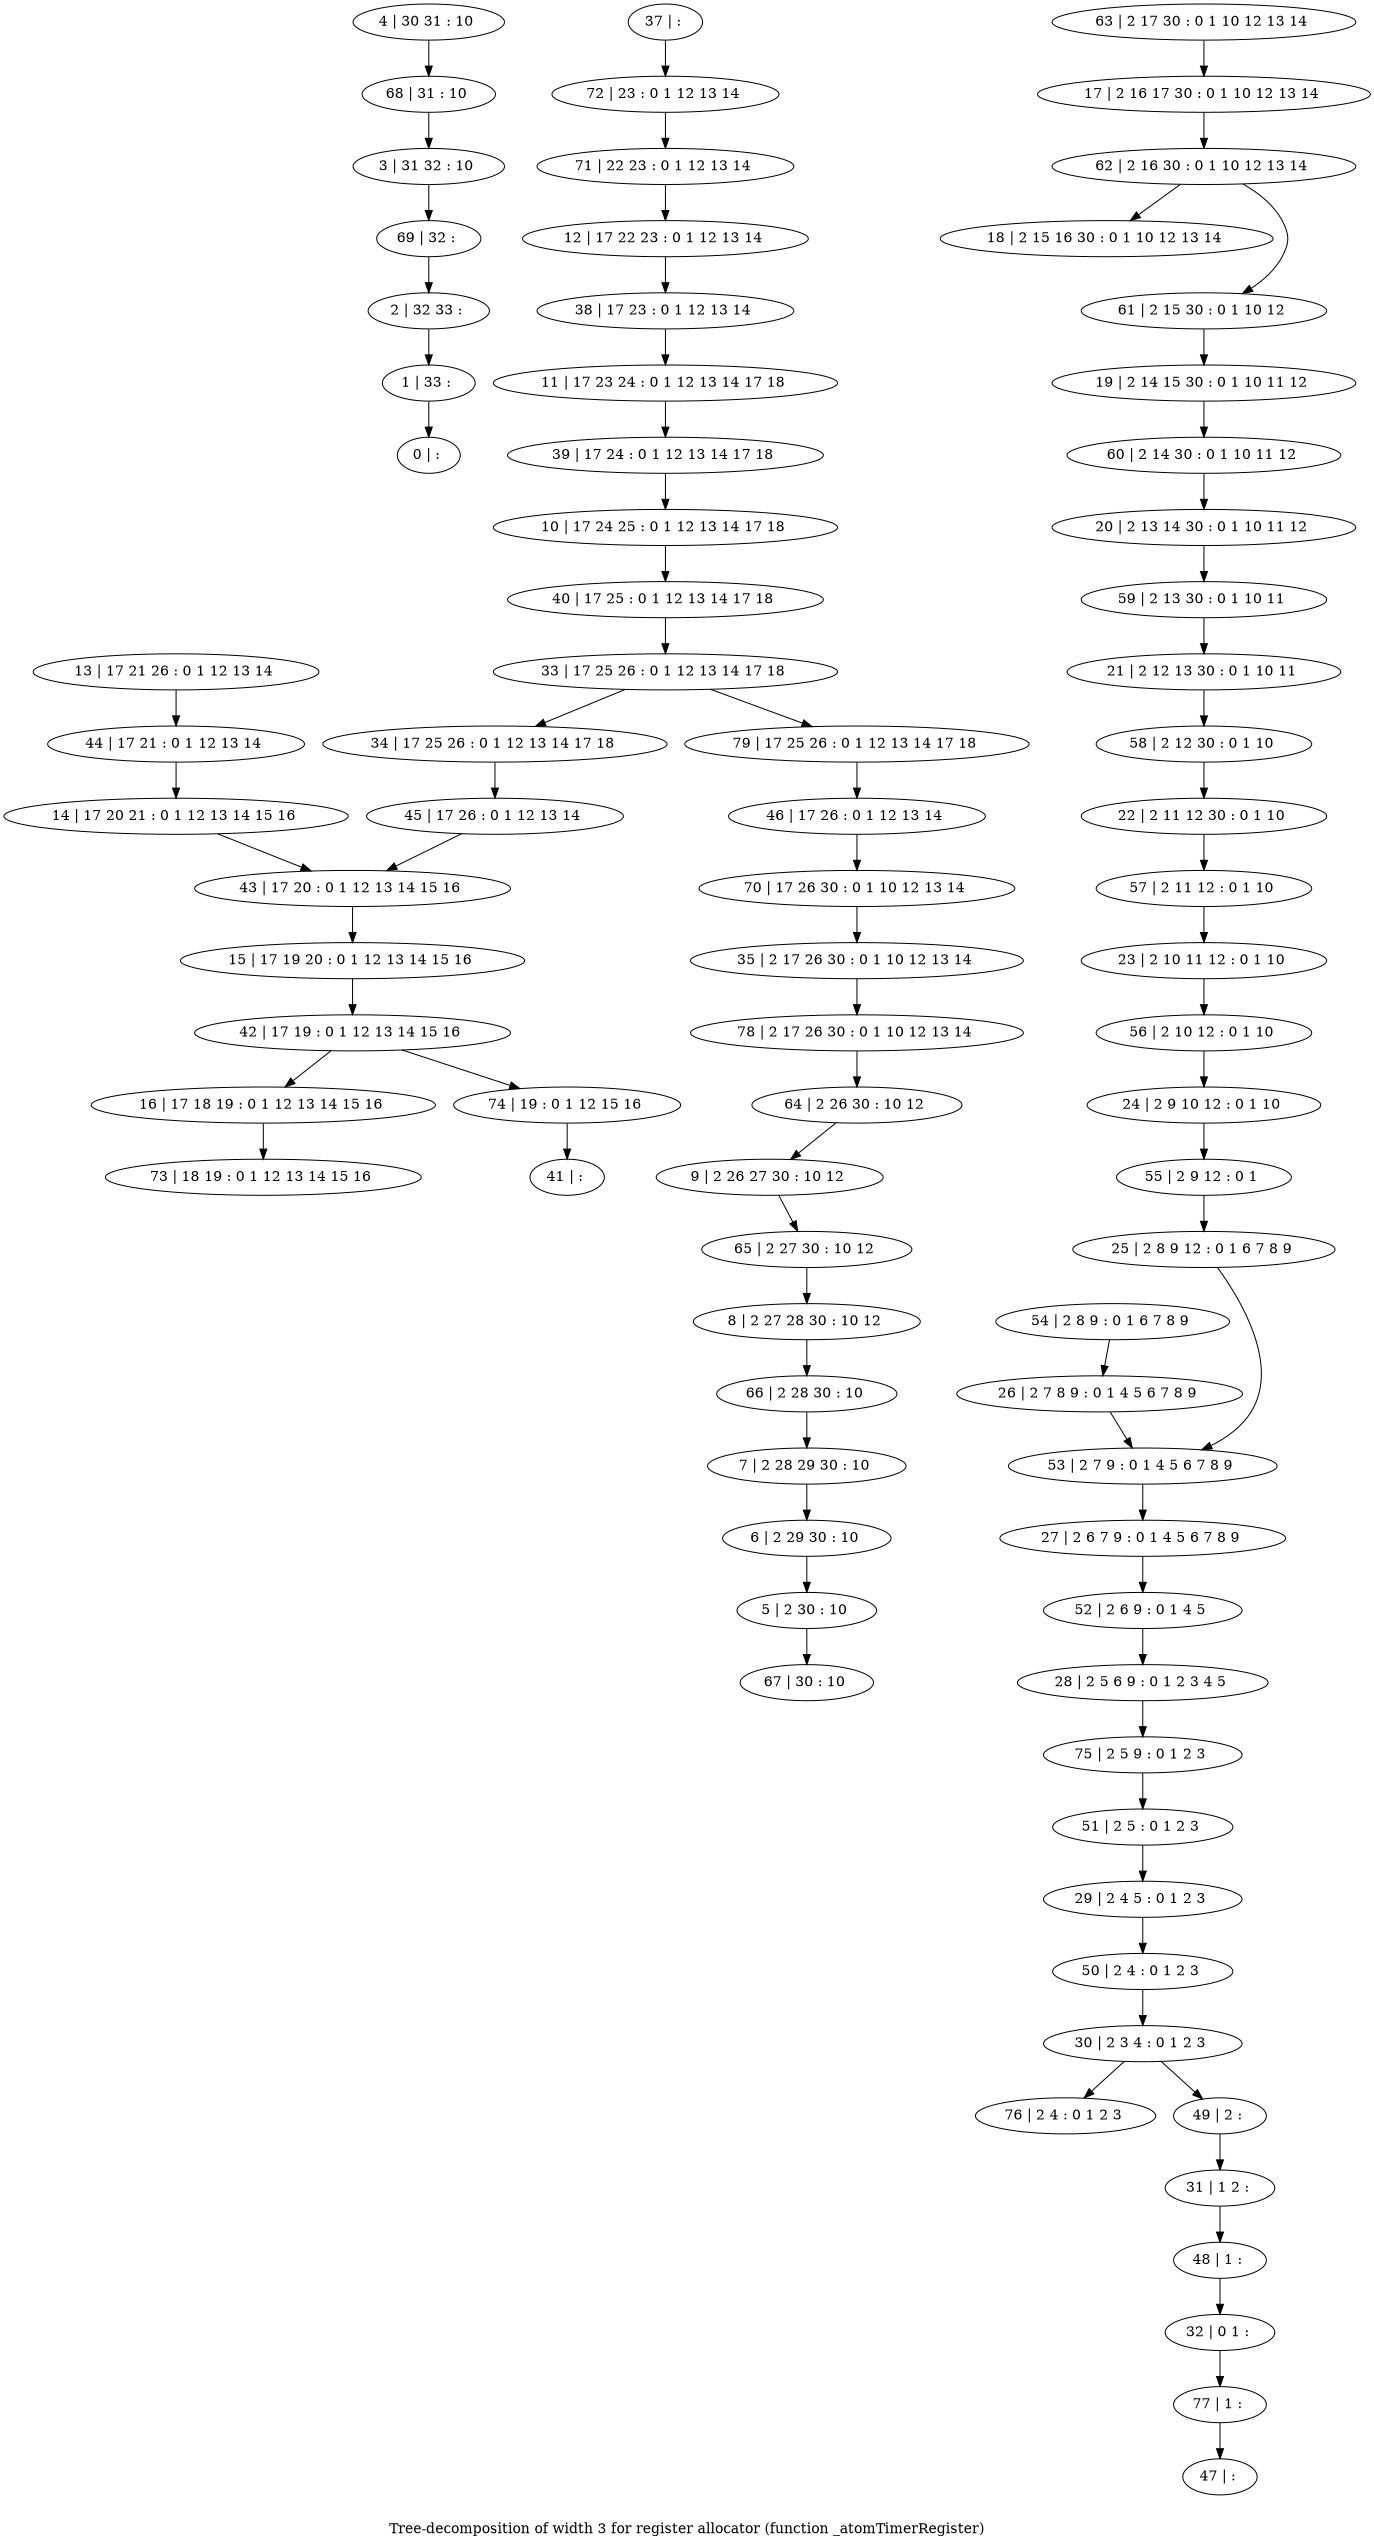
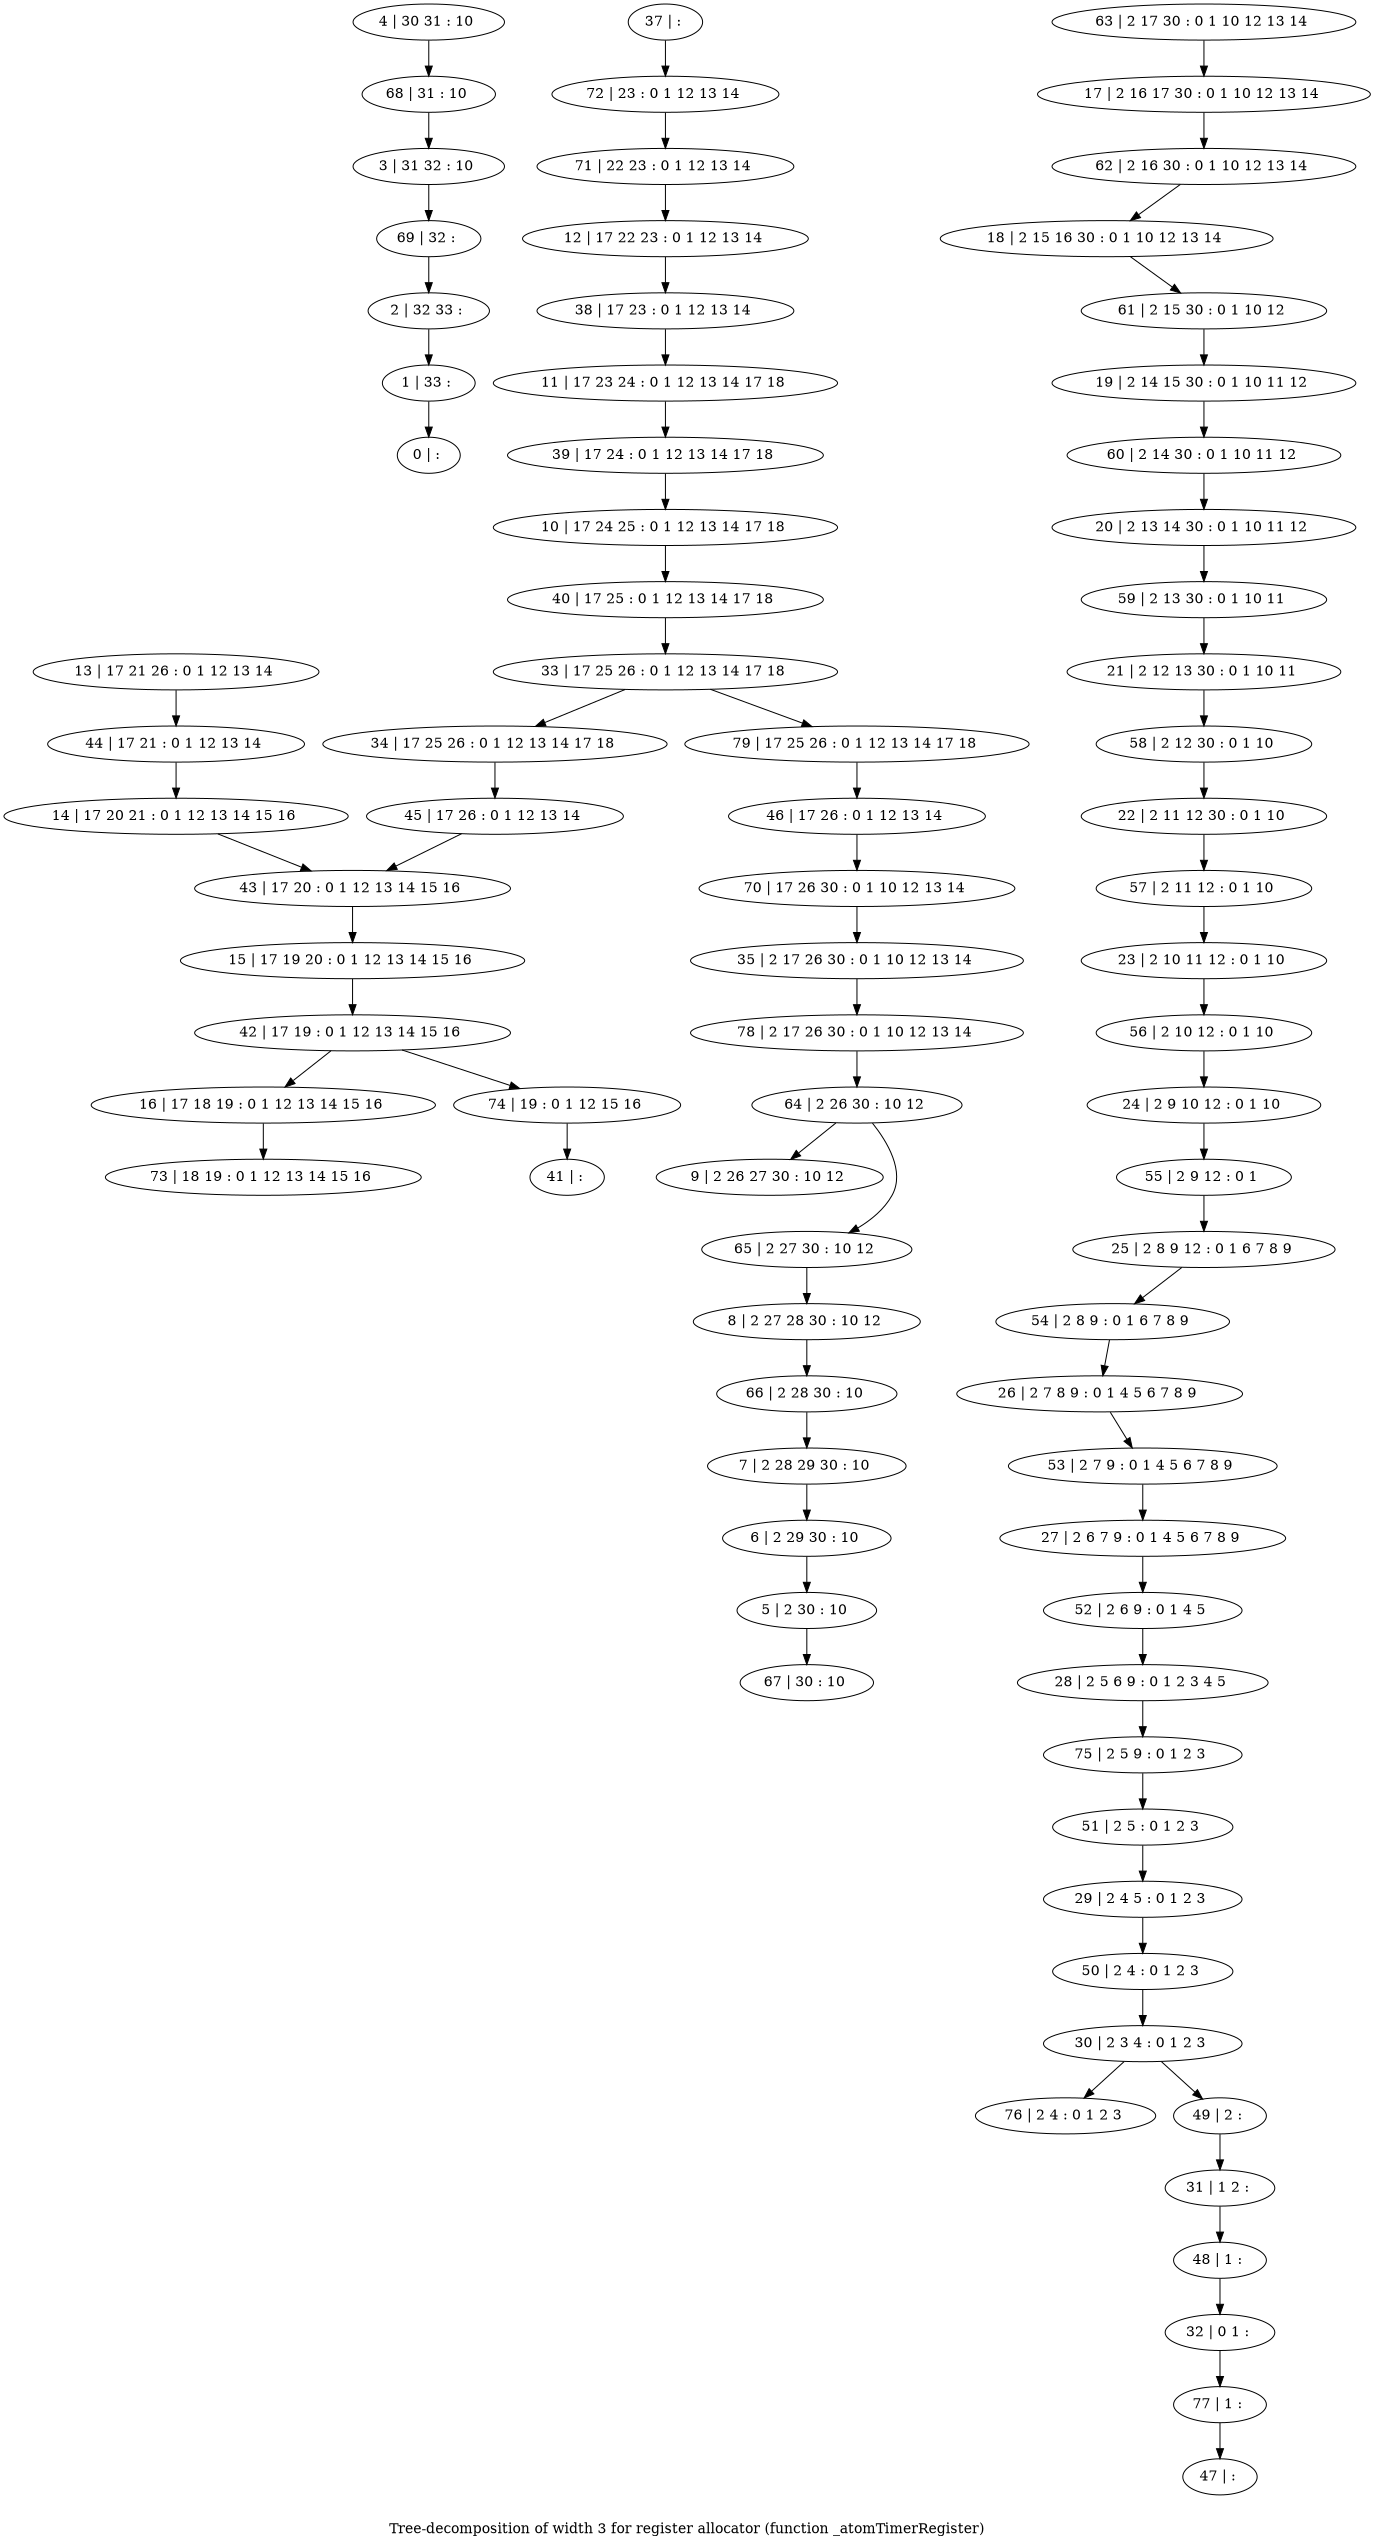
edge "62 | 2 16 30 : 0 1 10 12 13 14" -> "61 | 2 15 30 : 0 1 10 12": now "18 | 2 15 16 30 : 0 1 10 12 13 14" -> "61 | 2 15 30 : 0 1 10 12"
edge "9 | 2 26 27 30 : 10 12" -> "65 | 2 27 30 : 10 12": now "64 | 2 26 30 : 10 12" -> "65 | 2 27 30 : 10 12"
edge "25 | 2 8 9 12 : 0 1 6 7 8 9" -> "53 | 2 7 9 : 0 1 4 5 6 7 8 9": now "25 | 2 8 9 12 : 0 1 6 7 8 9" -> "54 | 2 8 9 : 0 1 6 7 8 9"
